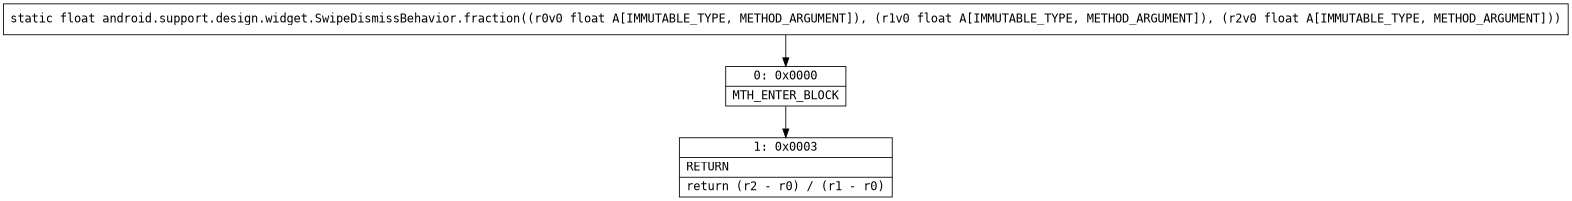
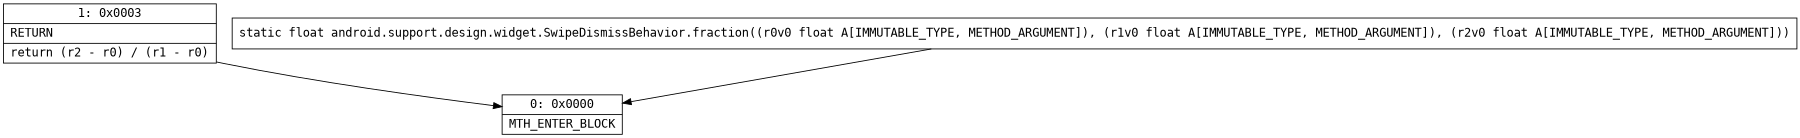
edge "0: 0x0000" -> "1: 0x0003": reversed
